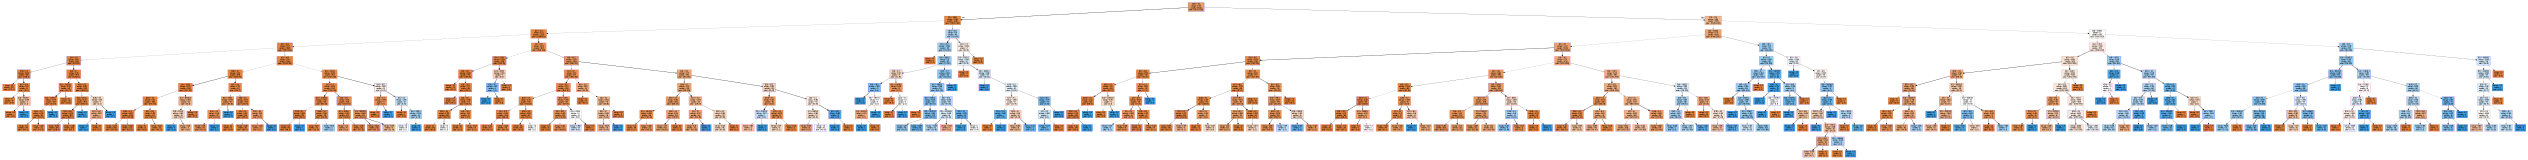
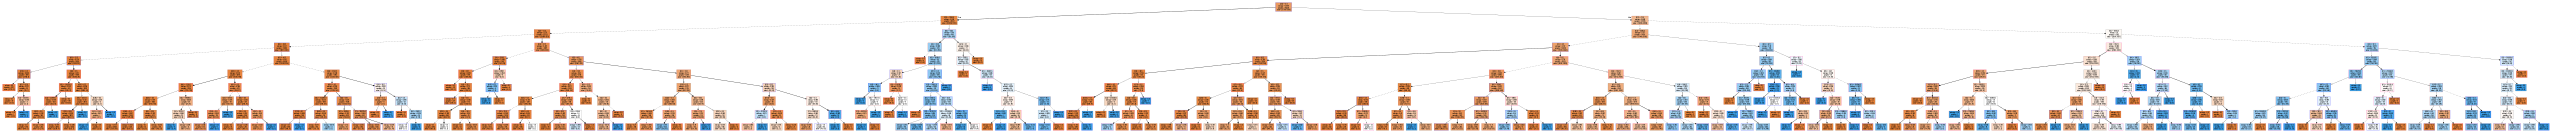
edge "X[8] <= 0.5 entropy = 0.696 samples = 16 value = [3, 13]" -> "X[101] <= 0.5 entropy = 0.959 samples = 42 value = [26, 16]": now "X[5] <= 46.5 entropy = 0.999 samples = 60 value = [31, 29]" -> "X[101] <= 0.5 entropy = 0.959 samples = 42 value = [26, 16]"
node "entropy = 0.757 samples = 422 value = [330, 92]": fillcolor #e58139b8 -> #399de59f
